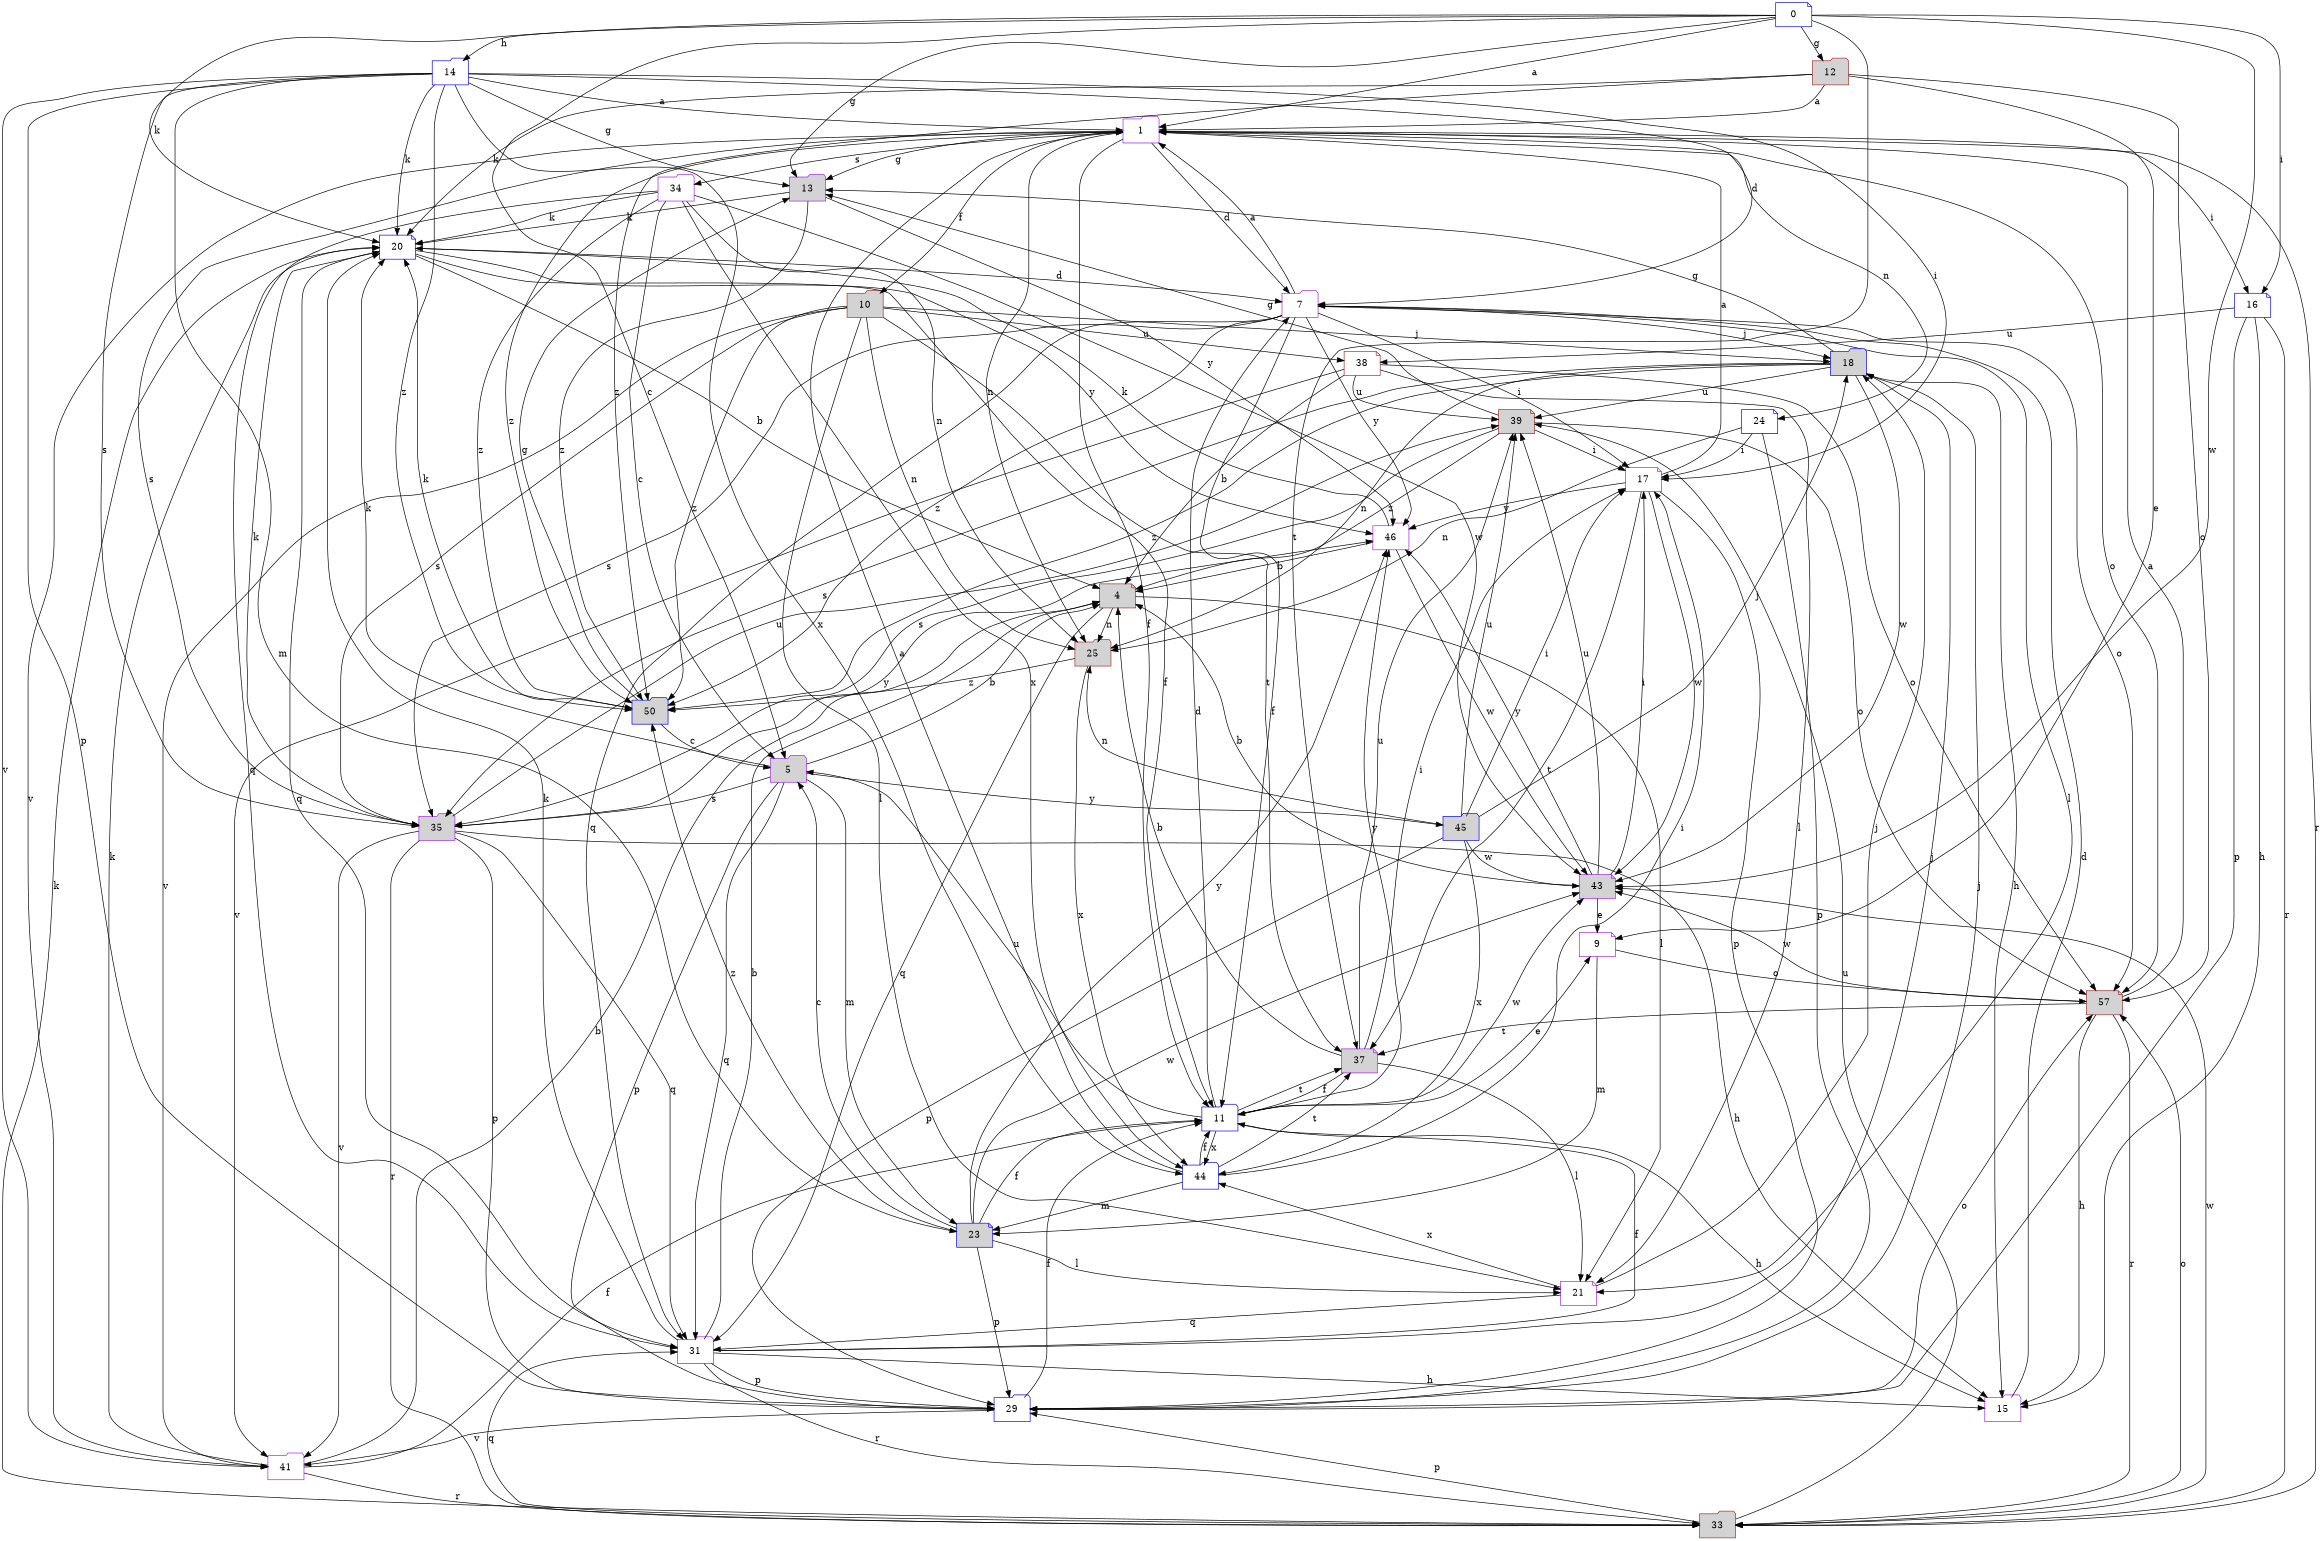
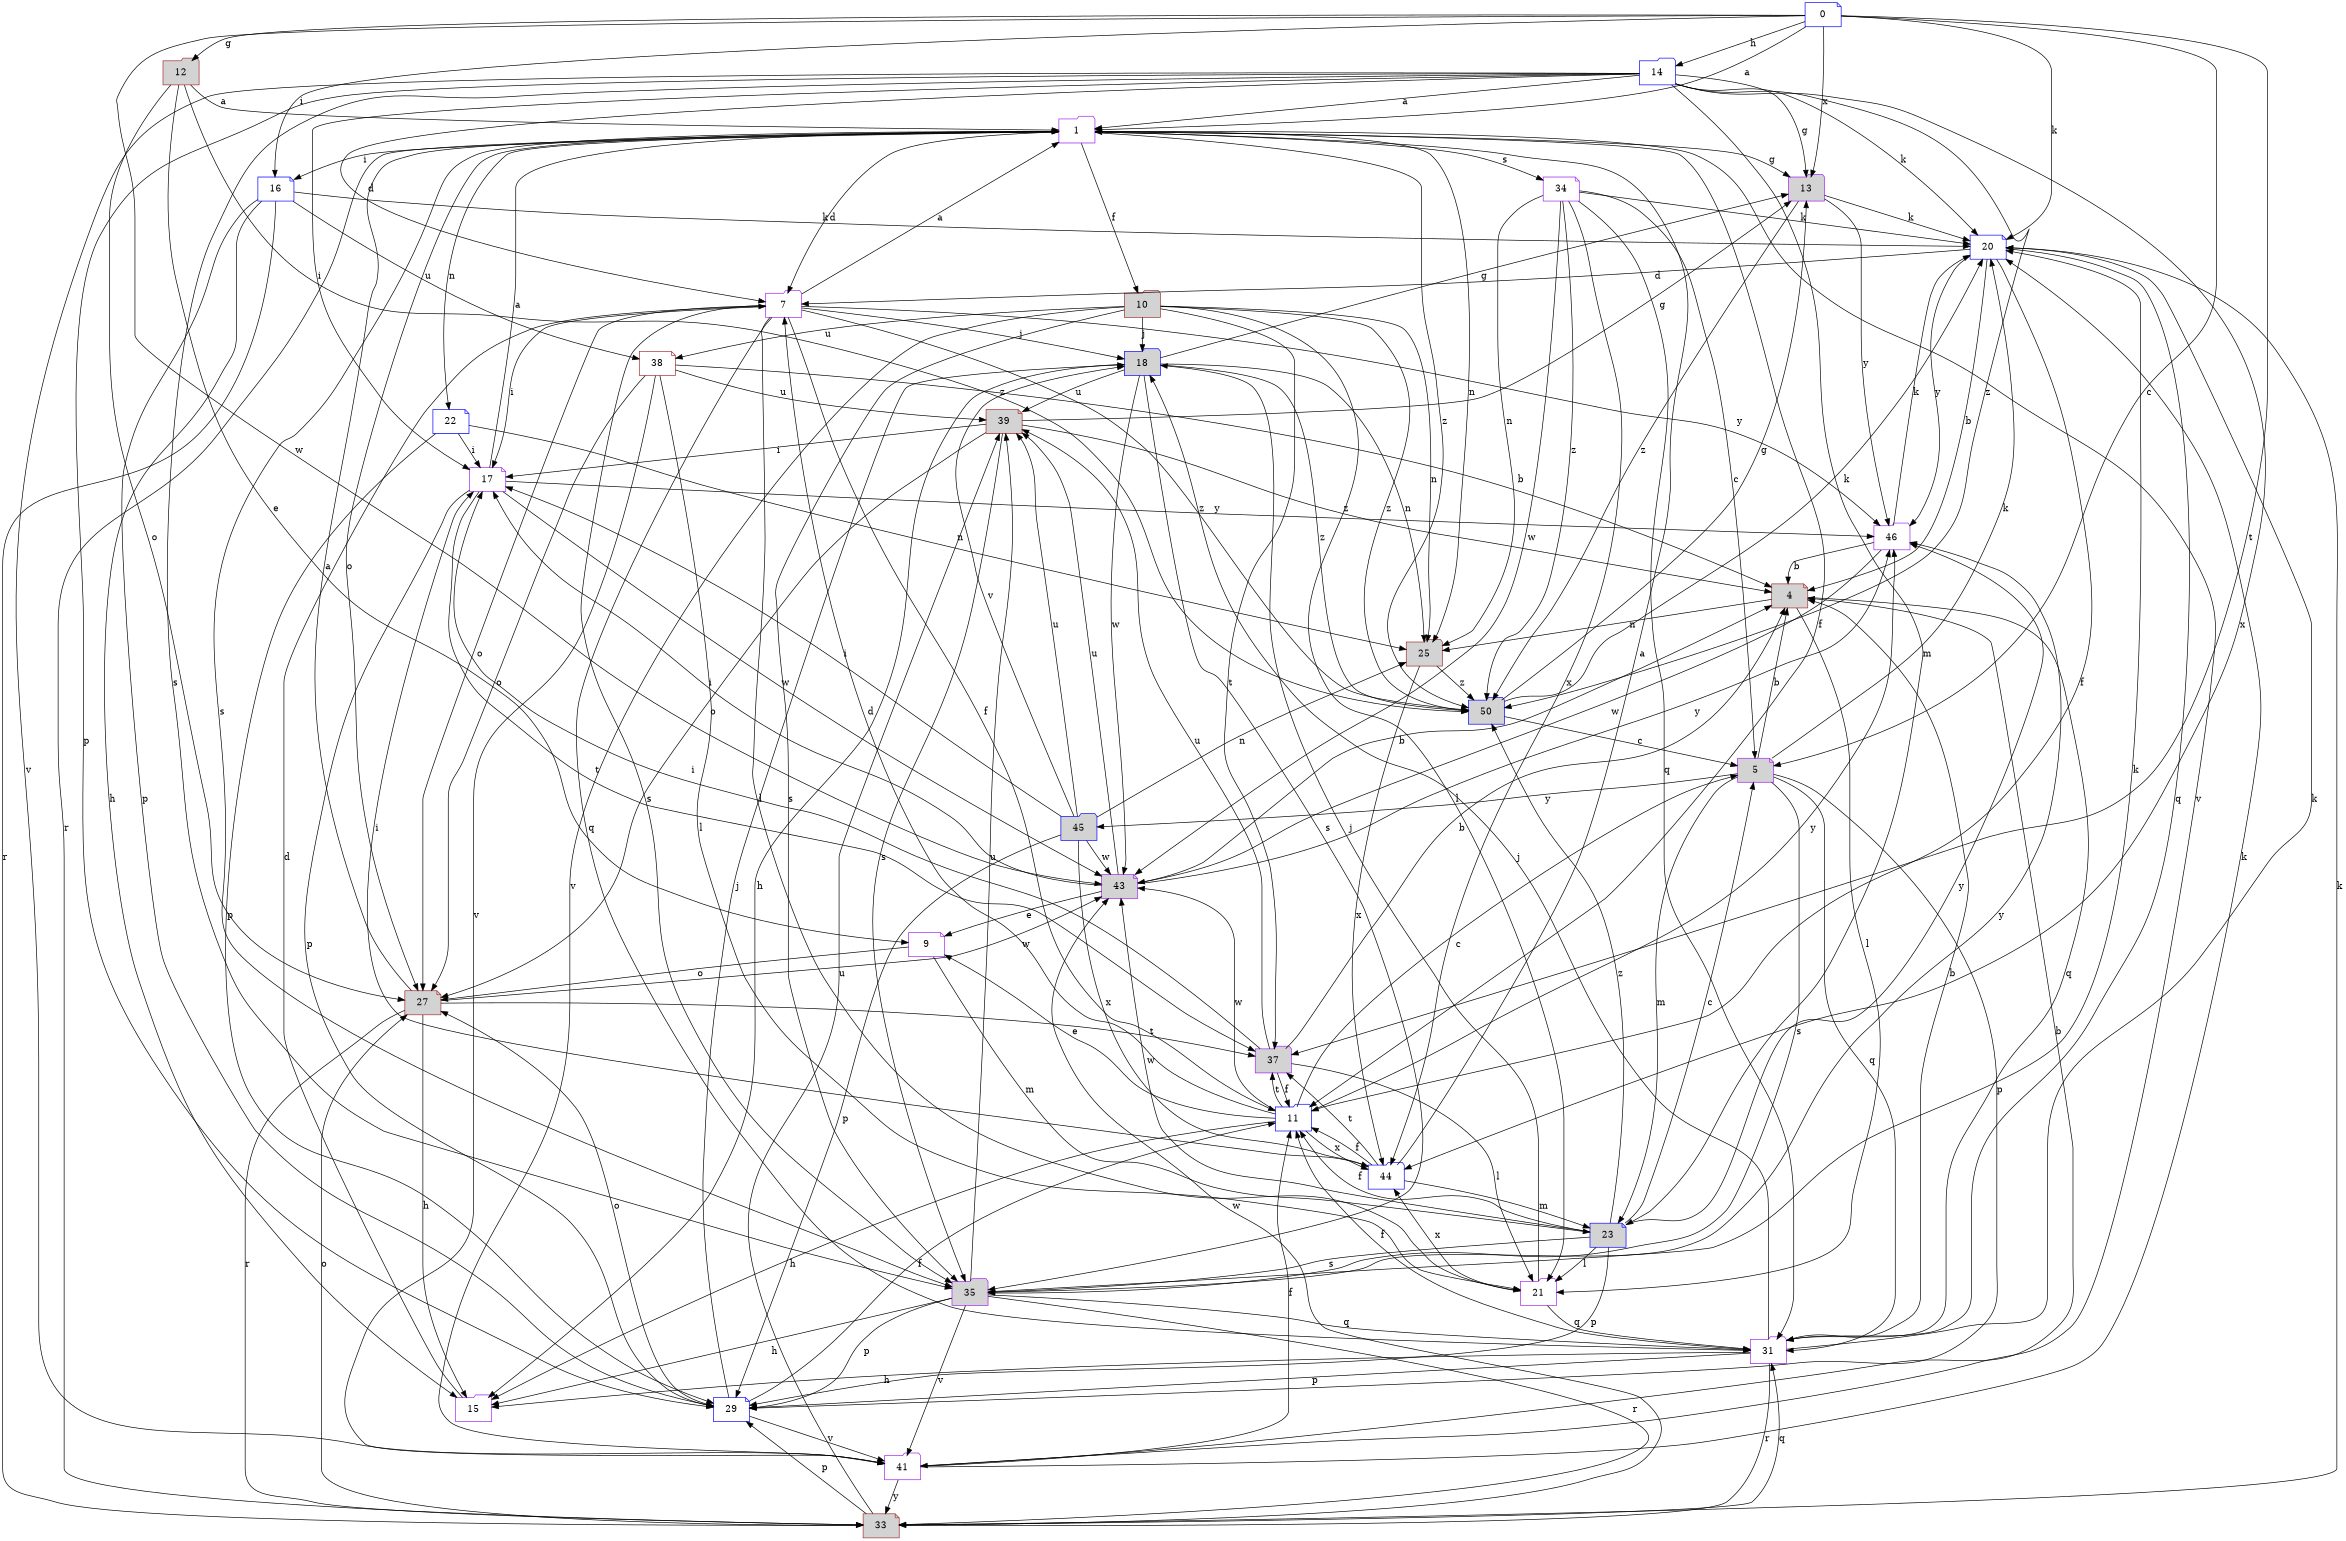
edge "12" -> "20": now "16" -> "20"
edge "0" -> "13": label "g" -> "x"
node "34": shape folder -> note
node "24": label "24" -> "22"
edge "45" -> "18": label "j" -> "v"
node "5": shape folder -> note
edge "11" -> "5": label "u" -> "c"
node "57": label "57" -> "27"
node "37": shape note -> folder
edge "23" -> "35": added, label "s"
node "21": shape note -> folder
node "29": shape folder -> note
edge "41" -> "33": label "r" -> "y"
node "33": shape folder -> note
